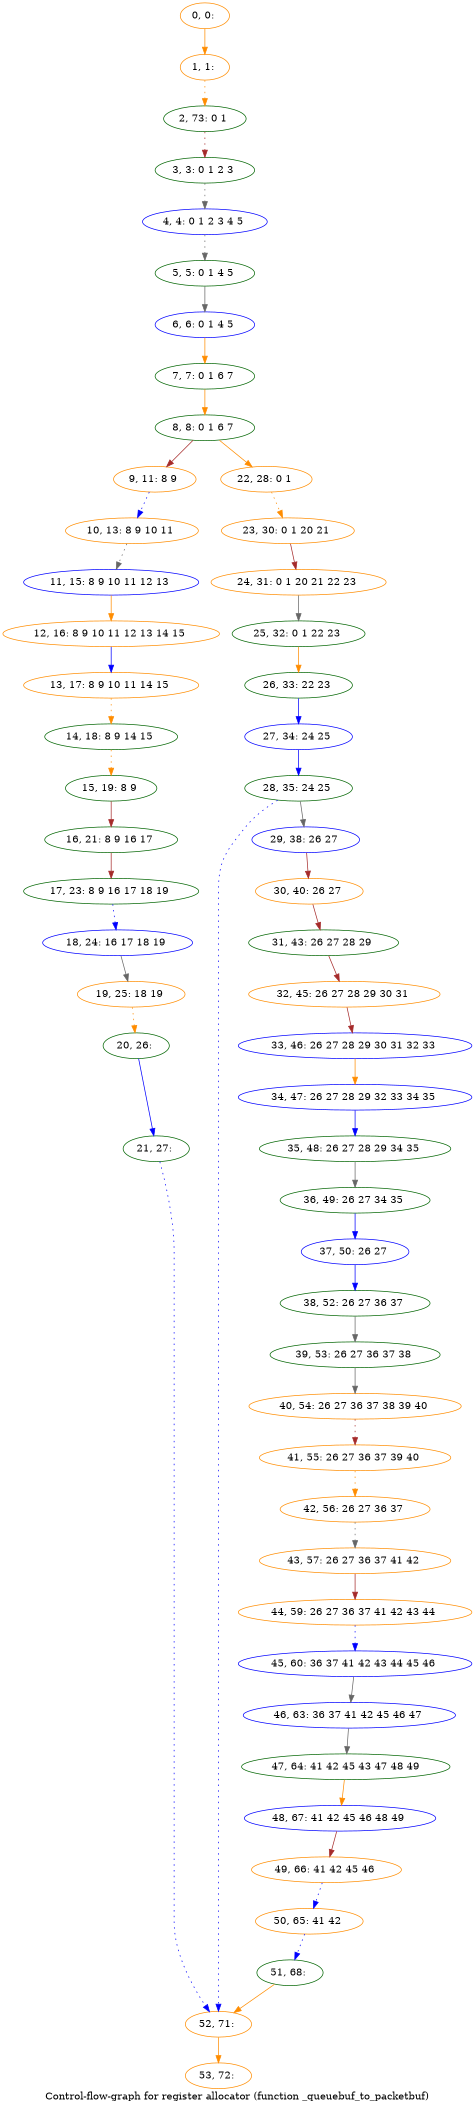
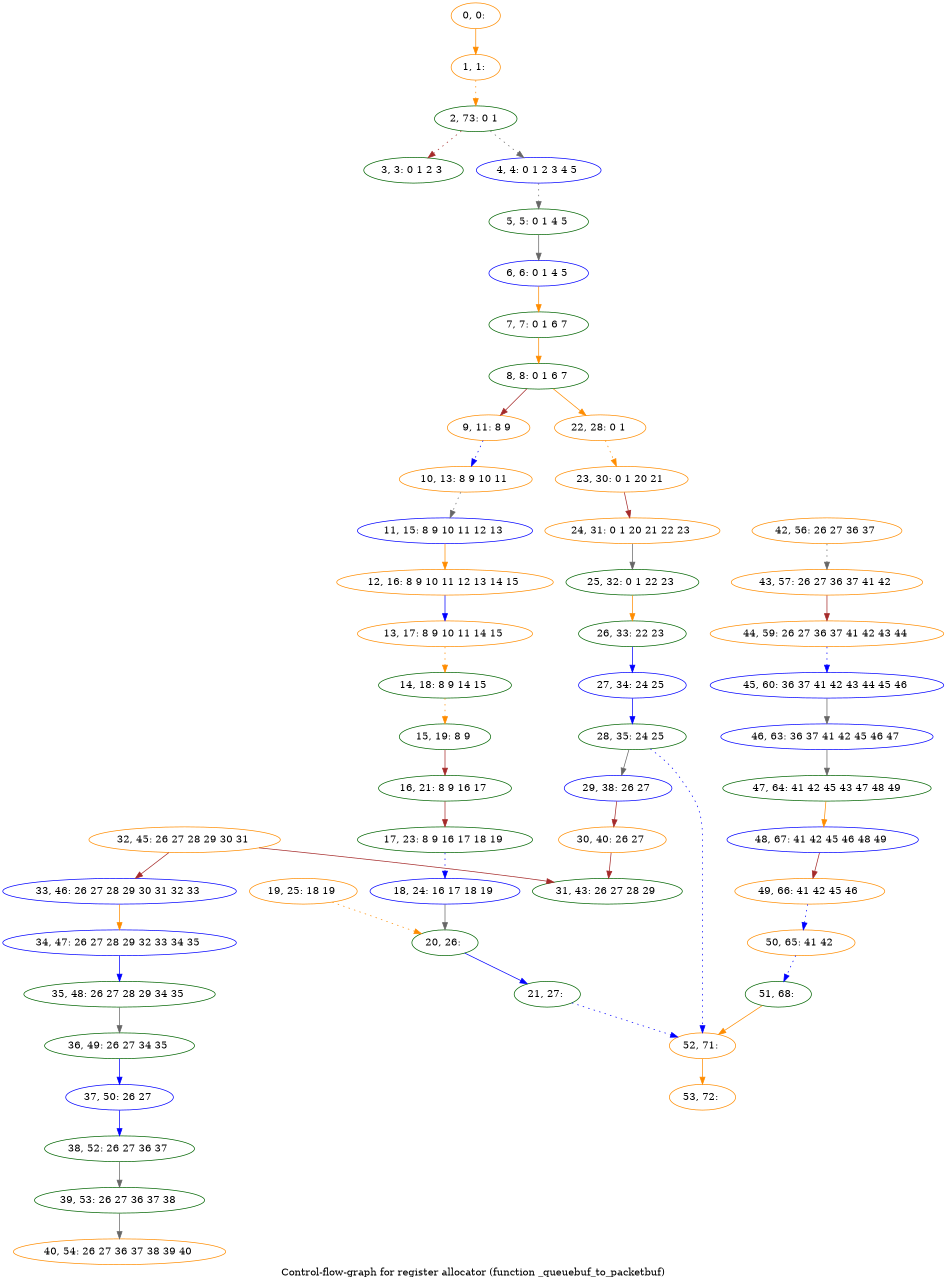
edge "3, 3: 0 1 2 3" -> "4, 4: 0 1 2 3 4 5": now "2, 73: 0 1" -> "4, 4: 0 1 2 3 4 5"
edge "18, 24: 16 17 18 19" -> "19, 25: 18 19": now "18, 24: 16 17 18 19" -> "20, 26:"
edge "31, 43: 26 27 28 29" -> "32, 45: 26 27 28 29 30 31": reversed
node "41, 55: 26 27 36 37 39 40": removed
